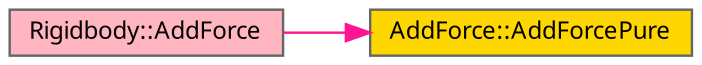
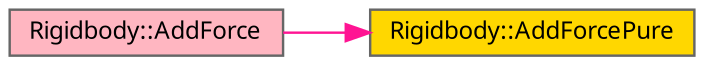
node "AddForce::AddForcePure": label "AddForce::AddForcePure" -> "Rigidbody::AddForcePure"
